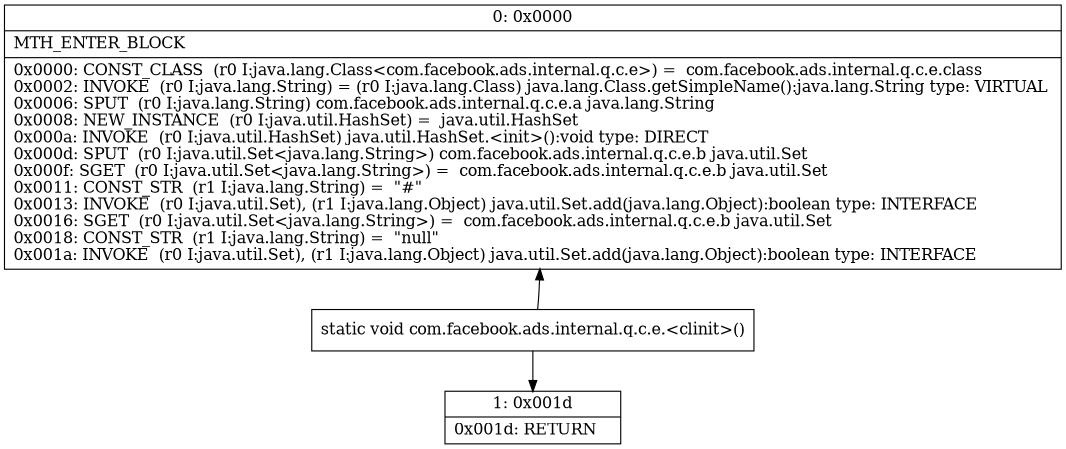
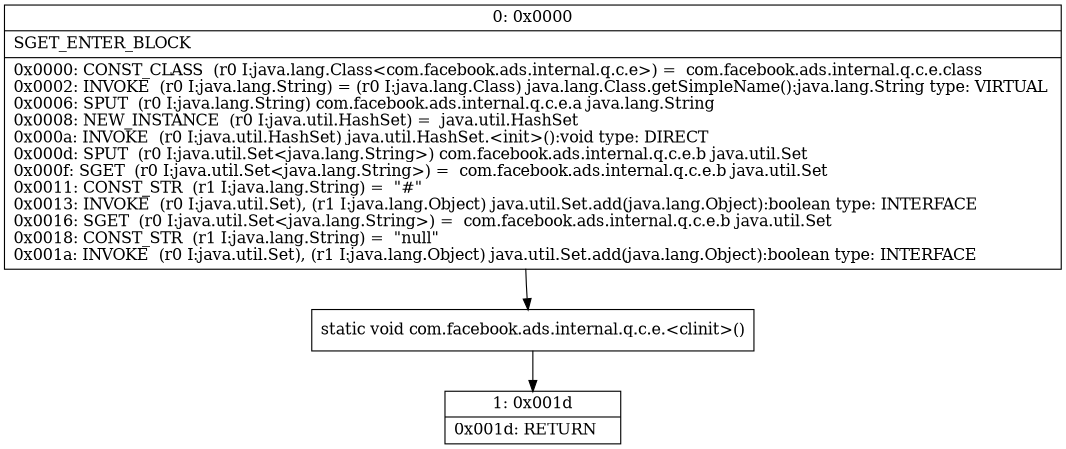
node "0: 0x0000": text "MTH_ENTER_BLOCK" -> "SGET_ENTER_BLOCK"
edge "static void com.facebook.ads.internal.q.c.e.<clinit>()" -> "0: 0x0000": reversed
